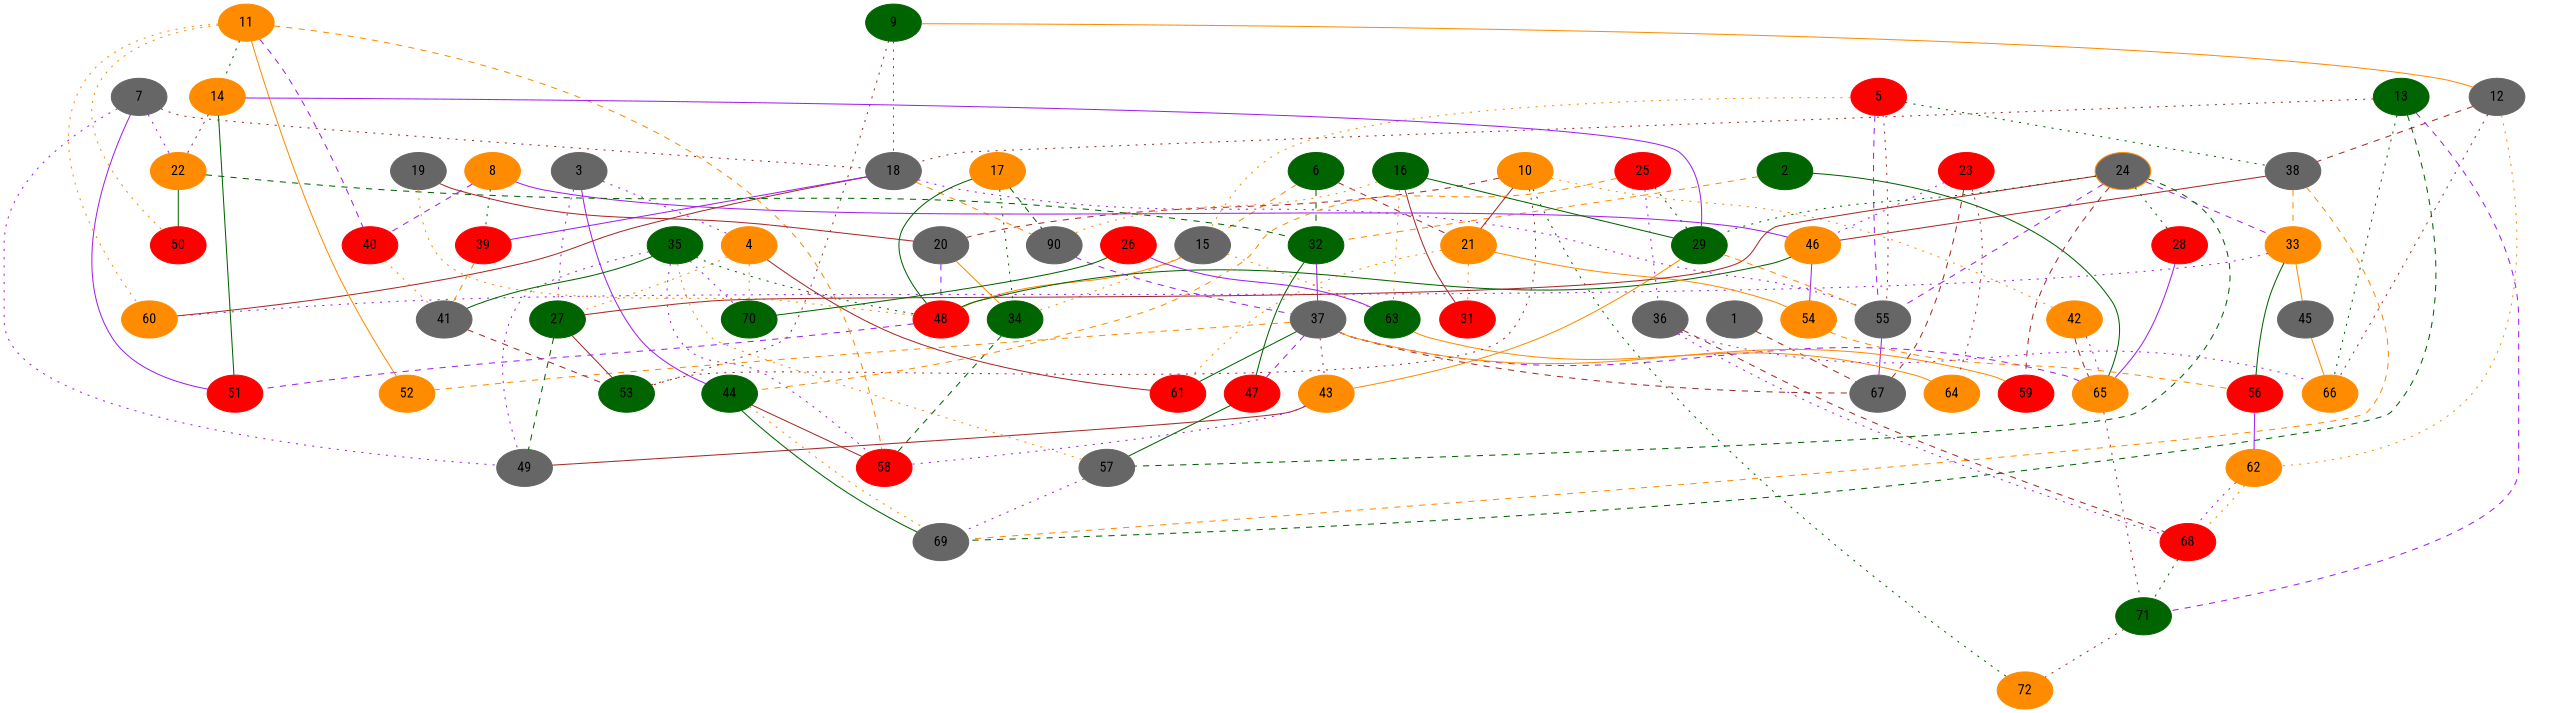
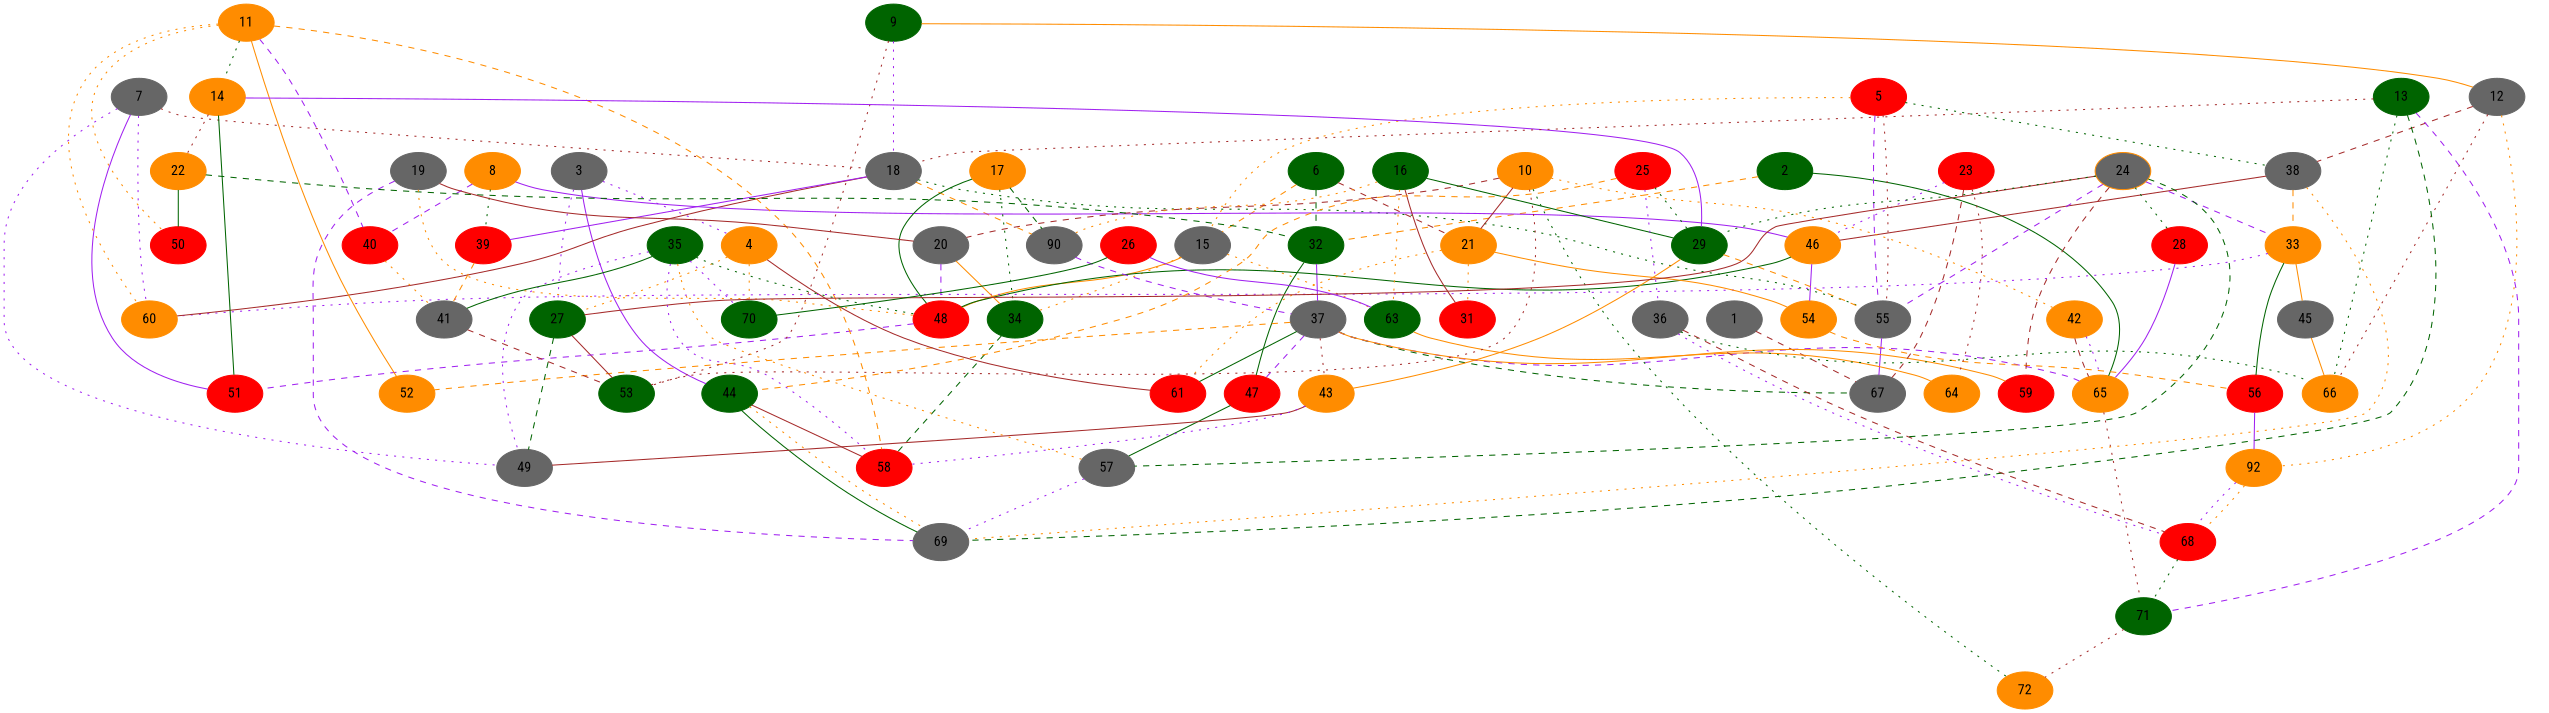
edge "7" -- "22": now "7" -- "60"
edge "18" -- "55": color purple -> darkgreen
edge "36" -- "66": color purple -> darkgreen
edge "37" -- "67": color brown -> darkgreen
node "62": label "62" -> "92"
edge "38" -- "69": style dashed -> dotted
edge "19" -- "69": added
